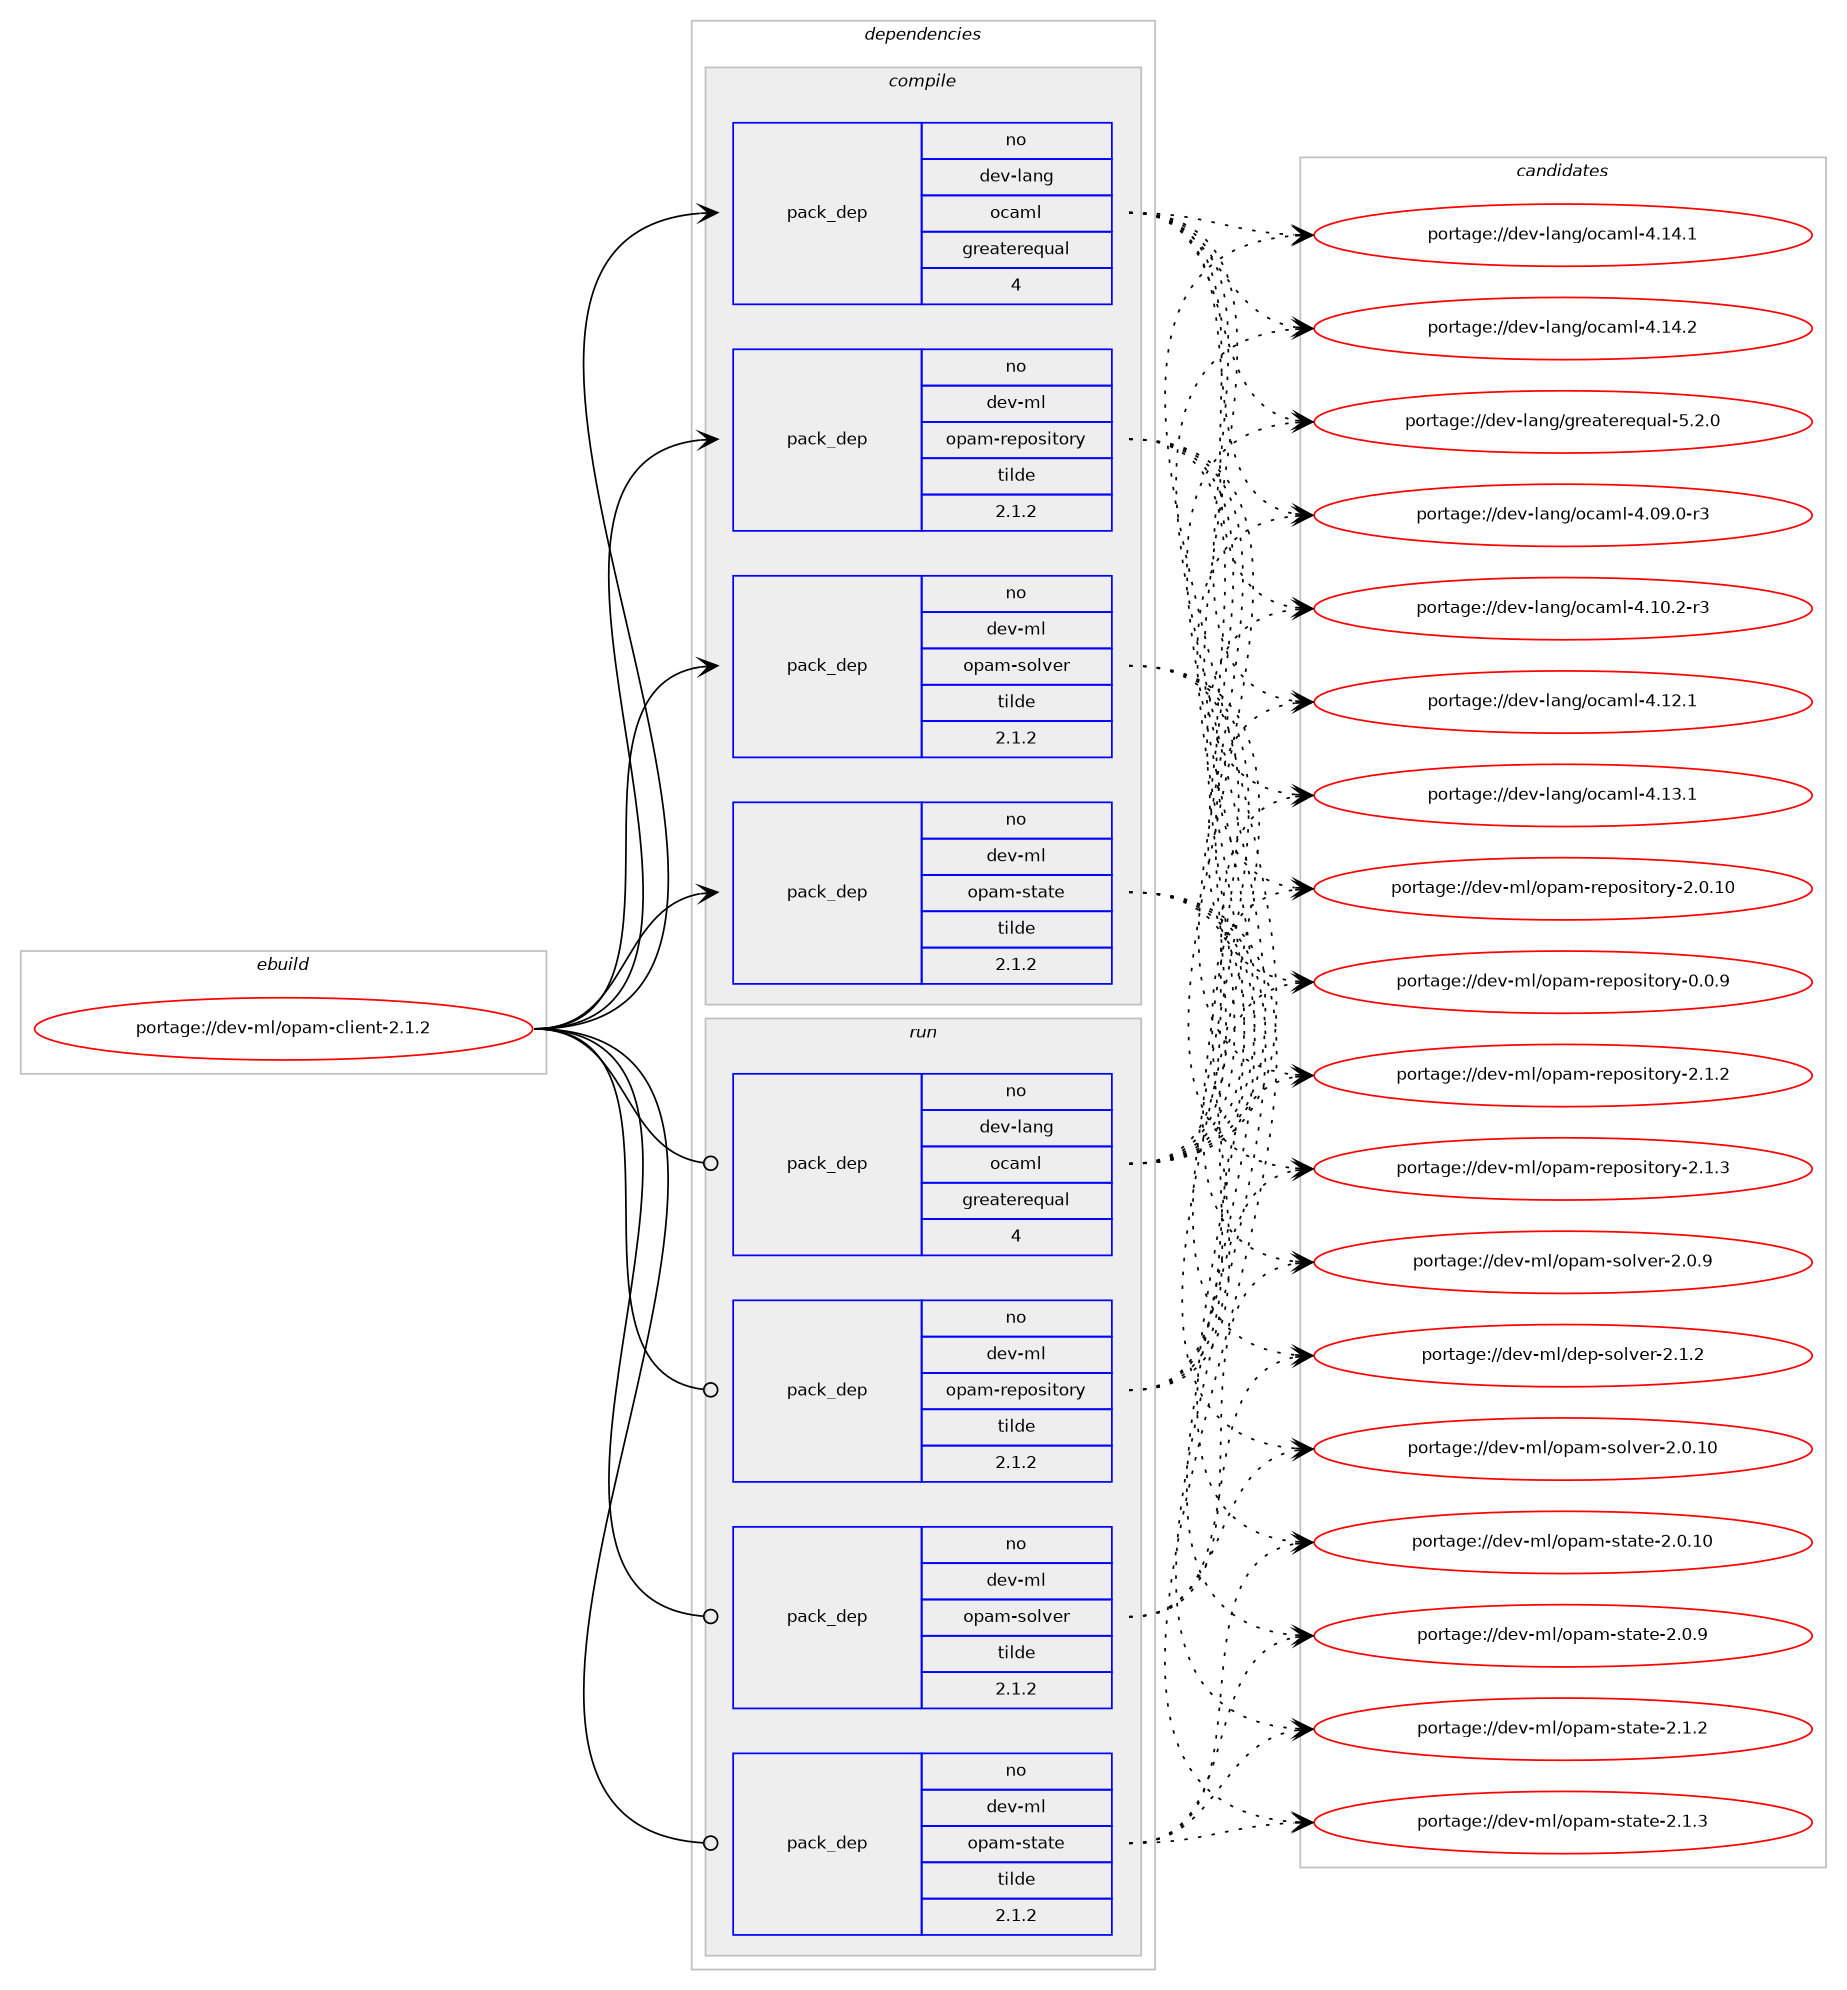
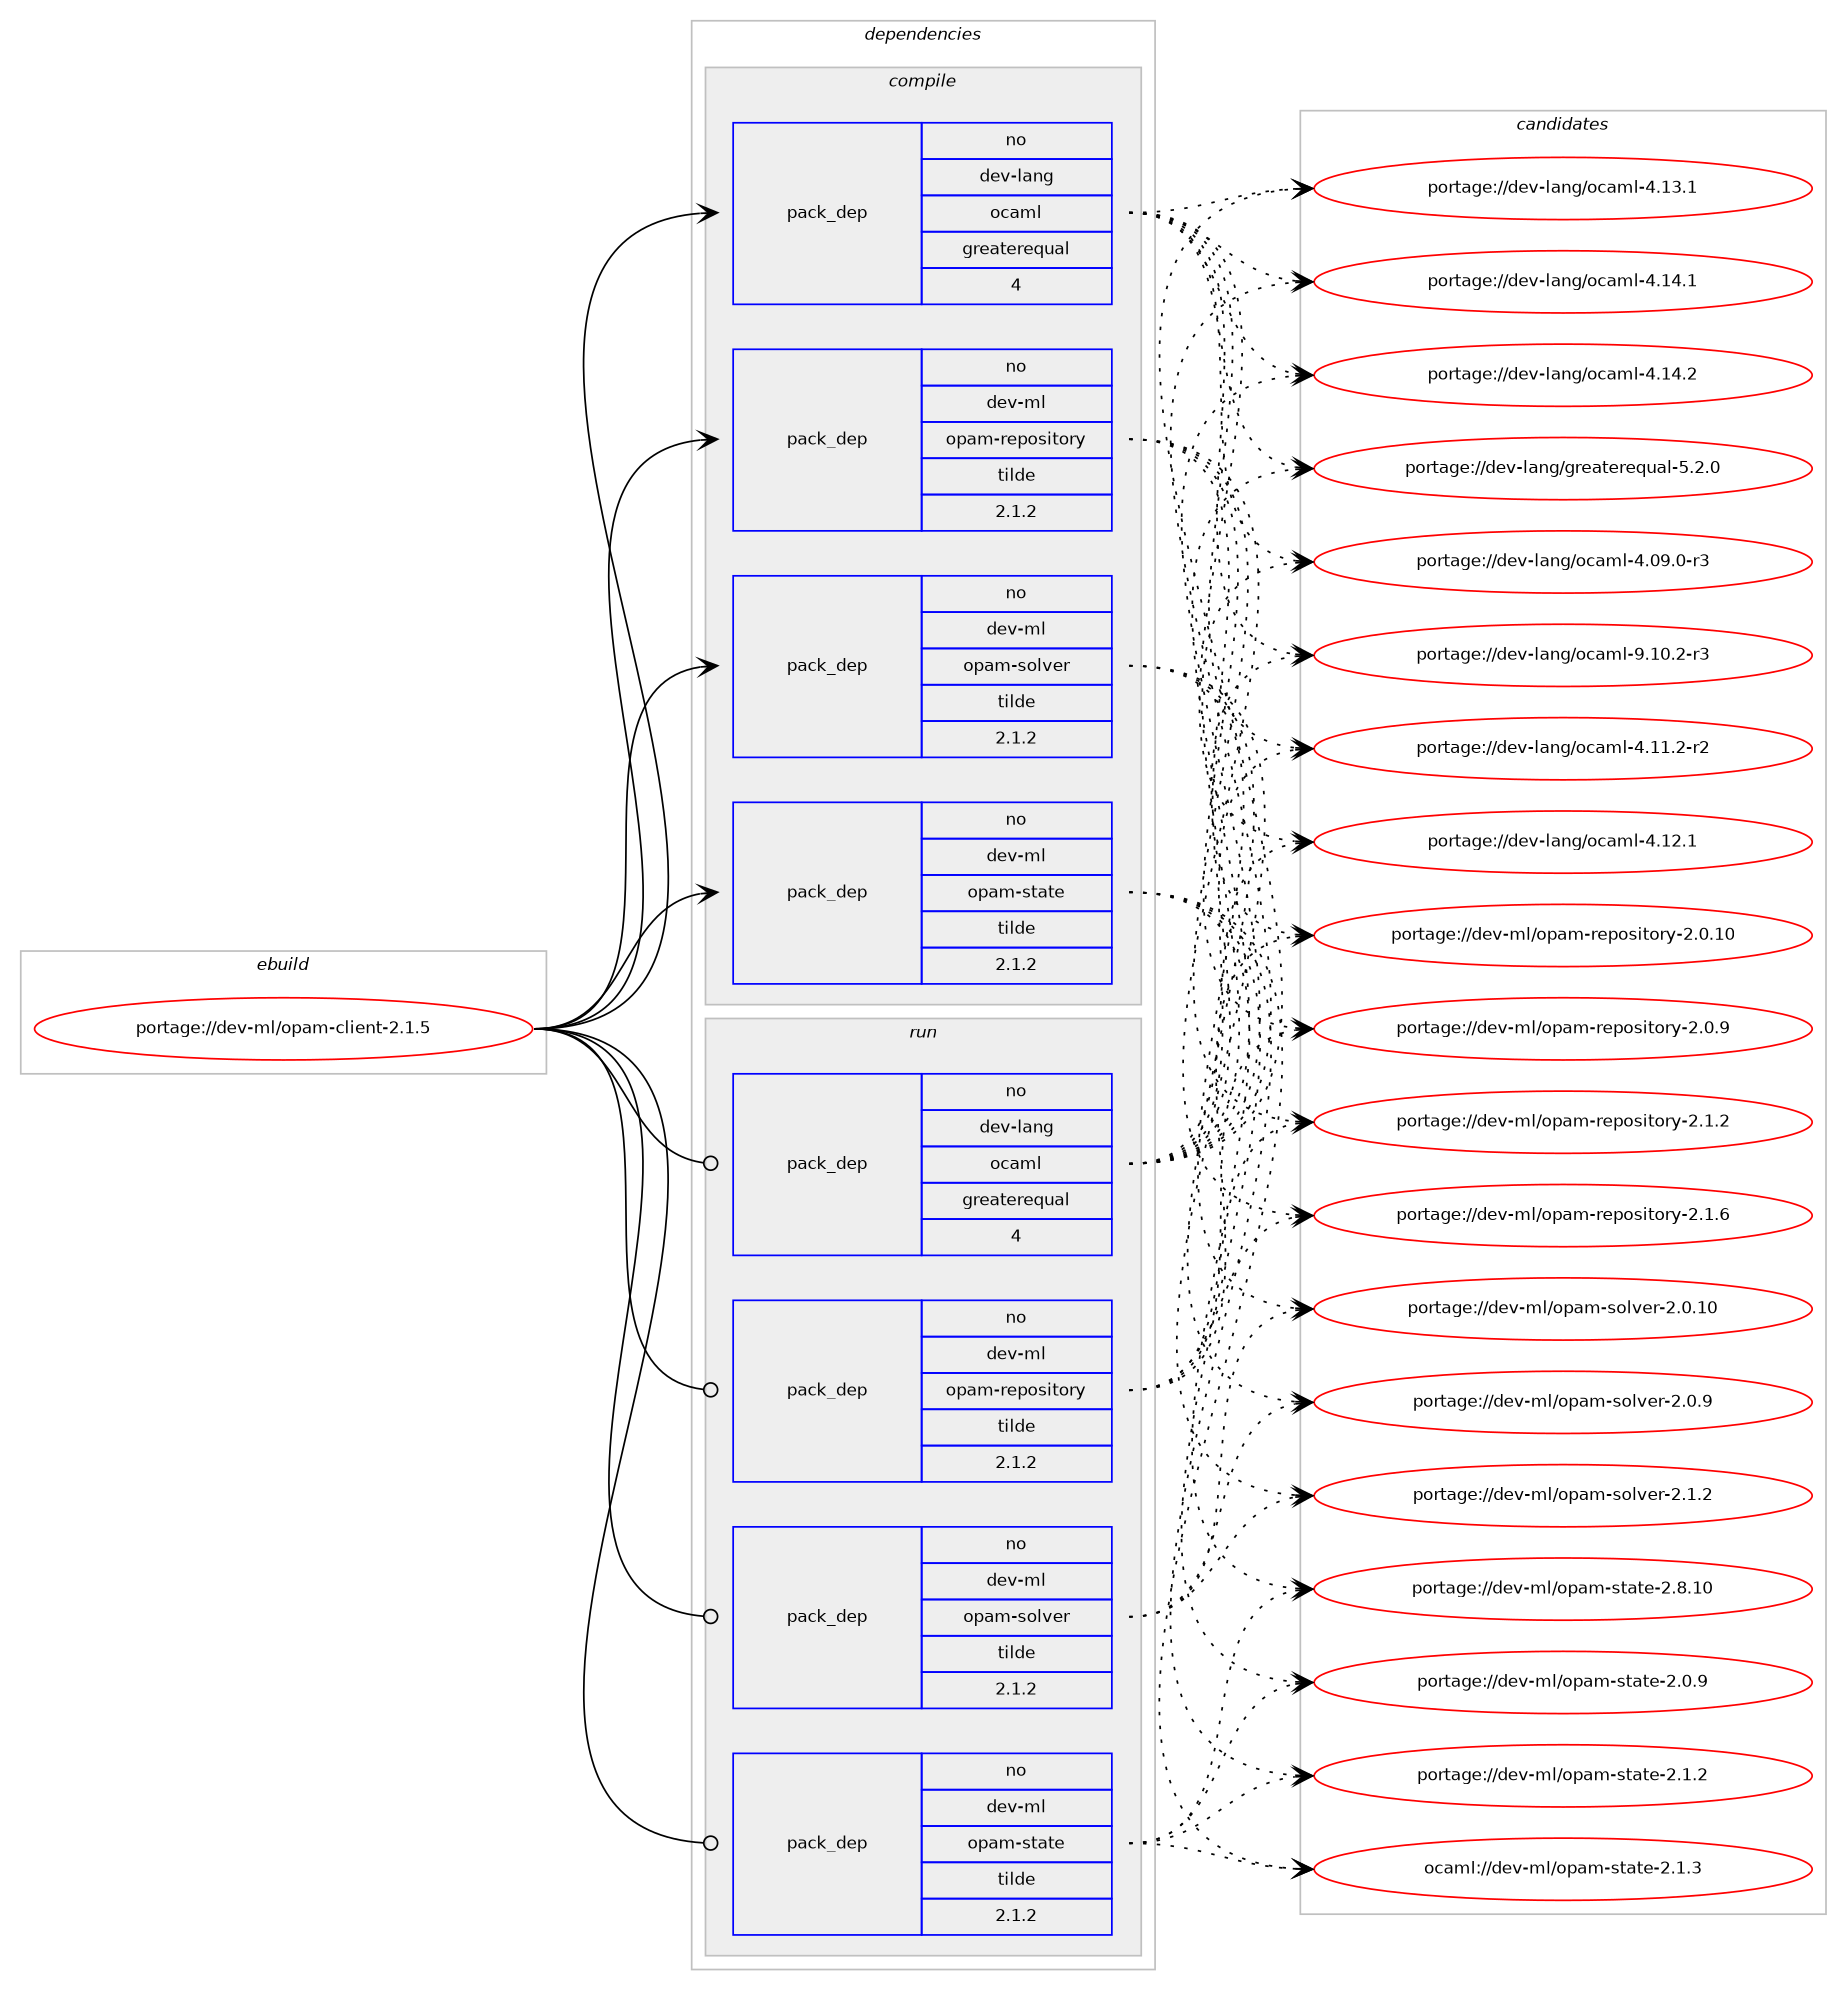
node "portage://dev-lang/ocaml-4.10.2-r3": label "portage://dev-lang/ocaml-4.10.2-r3" -> "portage://dev-lang/ocaml-9.10.2-r3"
node "portage://dev-lang/ocaml-4.11.2-r2": added
node "portage://dev-ml/opam-repository-0.0.9": label "portage://dev-ml/opam-repository-0.0.9" -> "portage://dev-ml/opam-repository-2.0.9"
node "portage://dev-ml/opam-client-2.1.2": label "portage://dev-ml/opam-client-2.1.2" -> "portage://dev-ml/opam-client-2.1.5"
node "portage://dev-ml/opam-repository-2.1.3": label "portage://dev-ml/opam-repository-2.1.3" -> "portage://dev-ml/opam-repository-2.1.6"
node "portage://dev-ml/dep-solver-2.1.2": label "portage://dev-ml/dep-solver-2.1.2" -> "portage://dev-ml/opam-solver-2.1.2"
node "portage://dev-ml/opam-state-2.0.10": label "portage://dev-ml/opam-state-2.0.10" -> "portage://dev-ml/opam-state-2.8.10"
node "portage://dev-ml/opam-state-2.1.3": label "portage://dev-ml/opam-state-2.1.3" -> "ocaml://dev-ml/opam-state-2.1.3"
